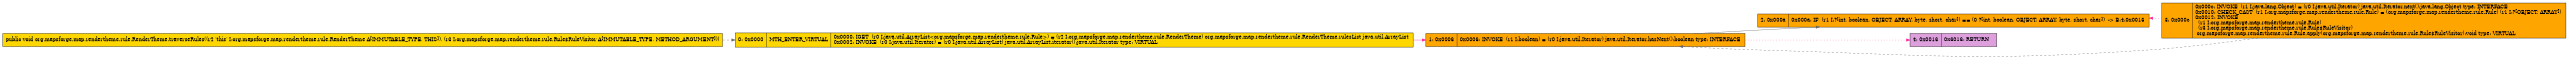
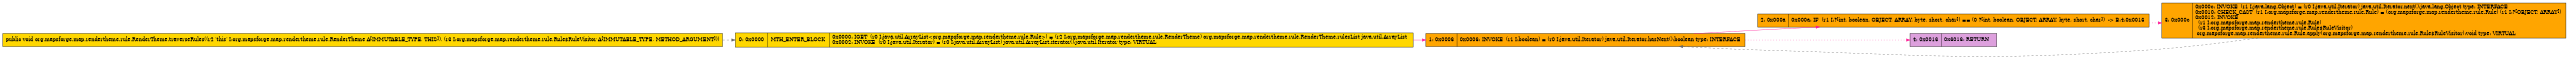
edge "3: 0x000c" -> "2: 0x000a": reversed
edge "1: 0x0006" -> "2: 0x000a": color gray40 -> deeppink
node "0: 0x0000": text "MTH_ENTER_VIRTUAL" -> "MTH_ENTER_BLOCK"
